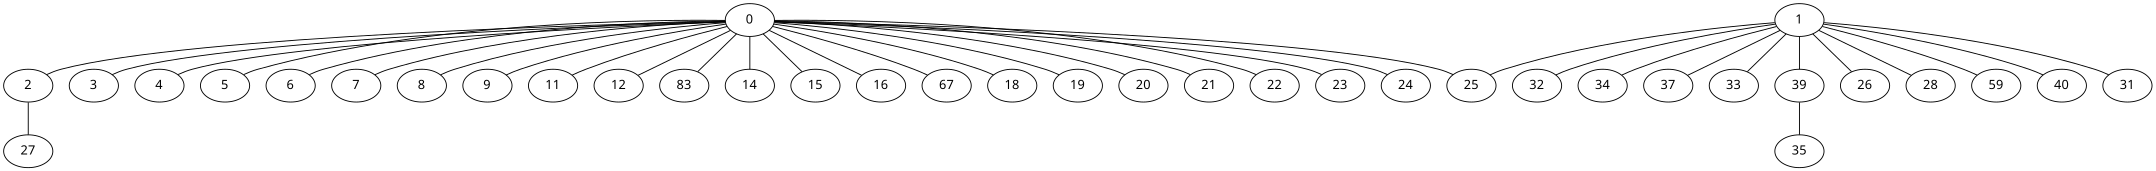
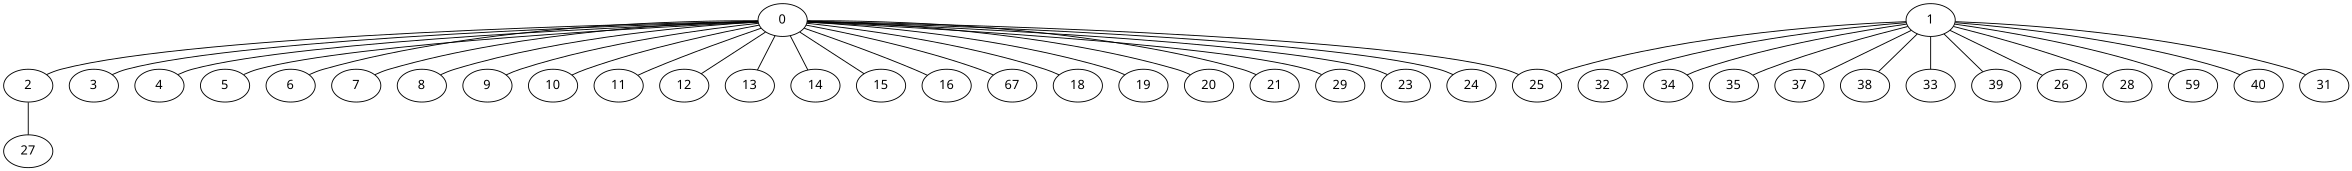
node "10": added
node "83": label "83" -> "13"
node "22": label "22" -> "29"
node "38": added
edge "39" -- "35": now "1" -- "35"
